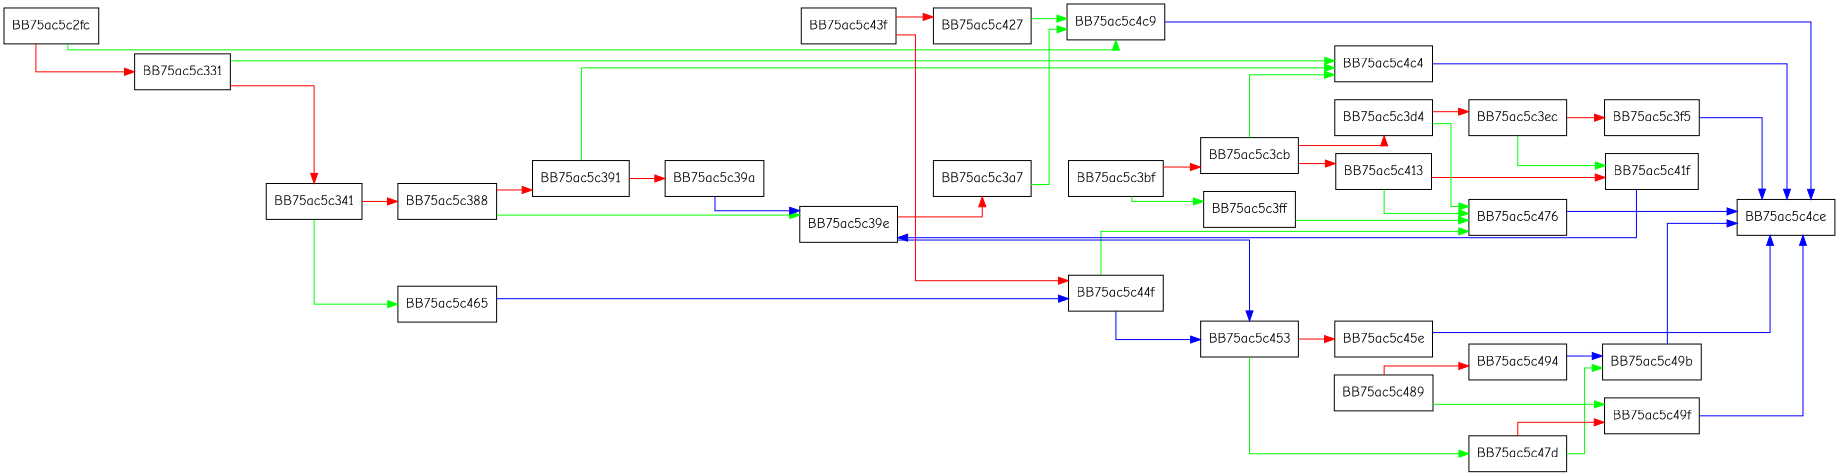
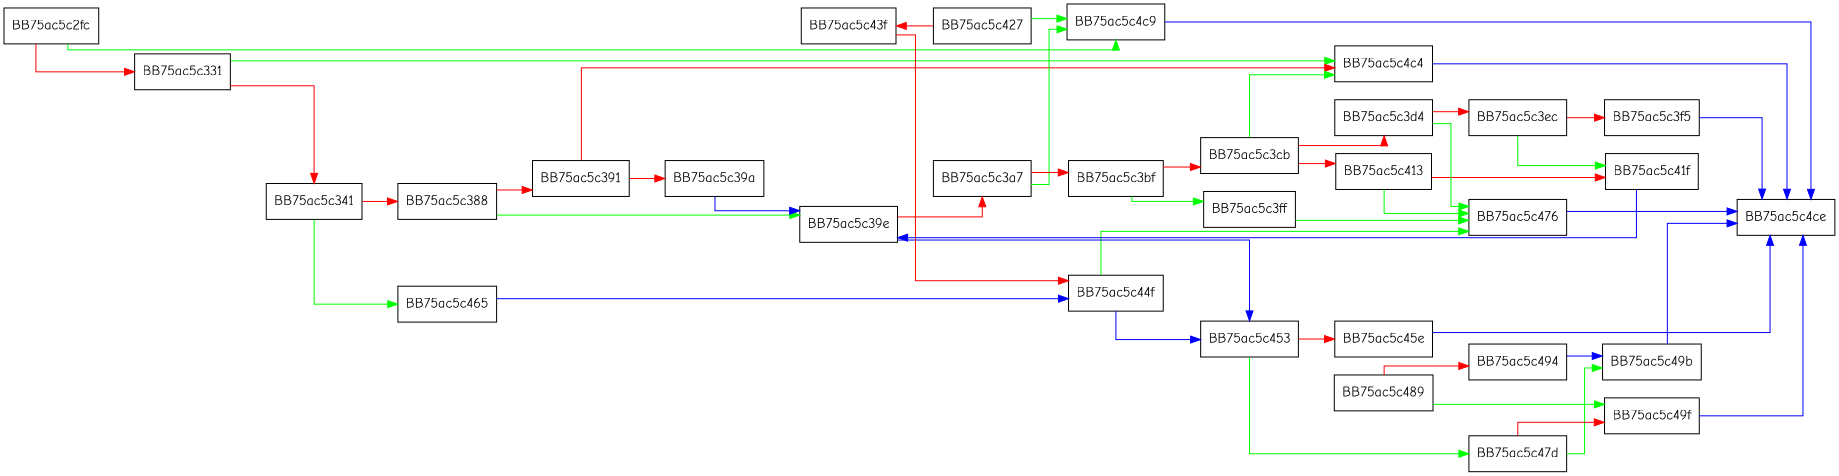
edge "BB75ac5c43f" -> "BB75ac5c427": reversed
edge "BB75ac5c391" -> "BB75ac5c4c4": color green -> red
edge "BB75ac5c3a7" -> "BB75ac5c3bf": added
